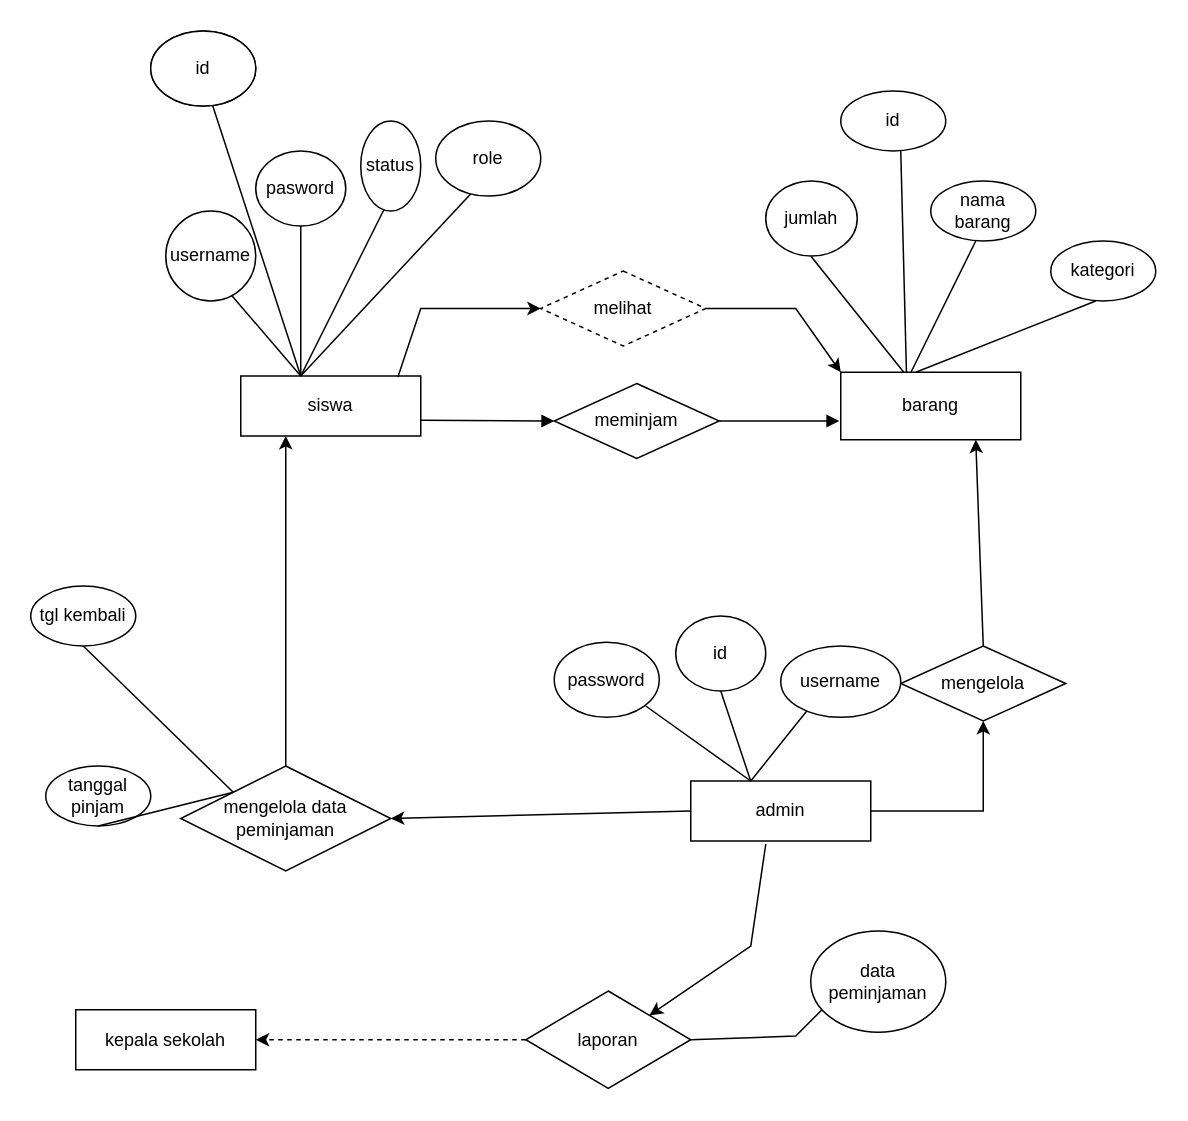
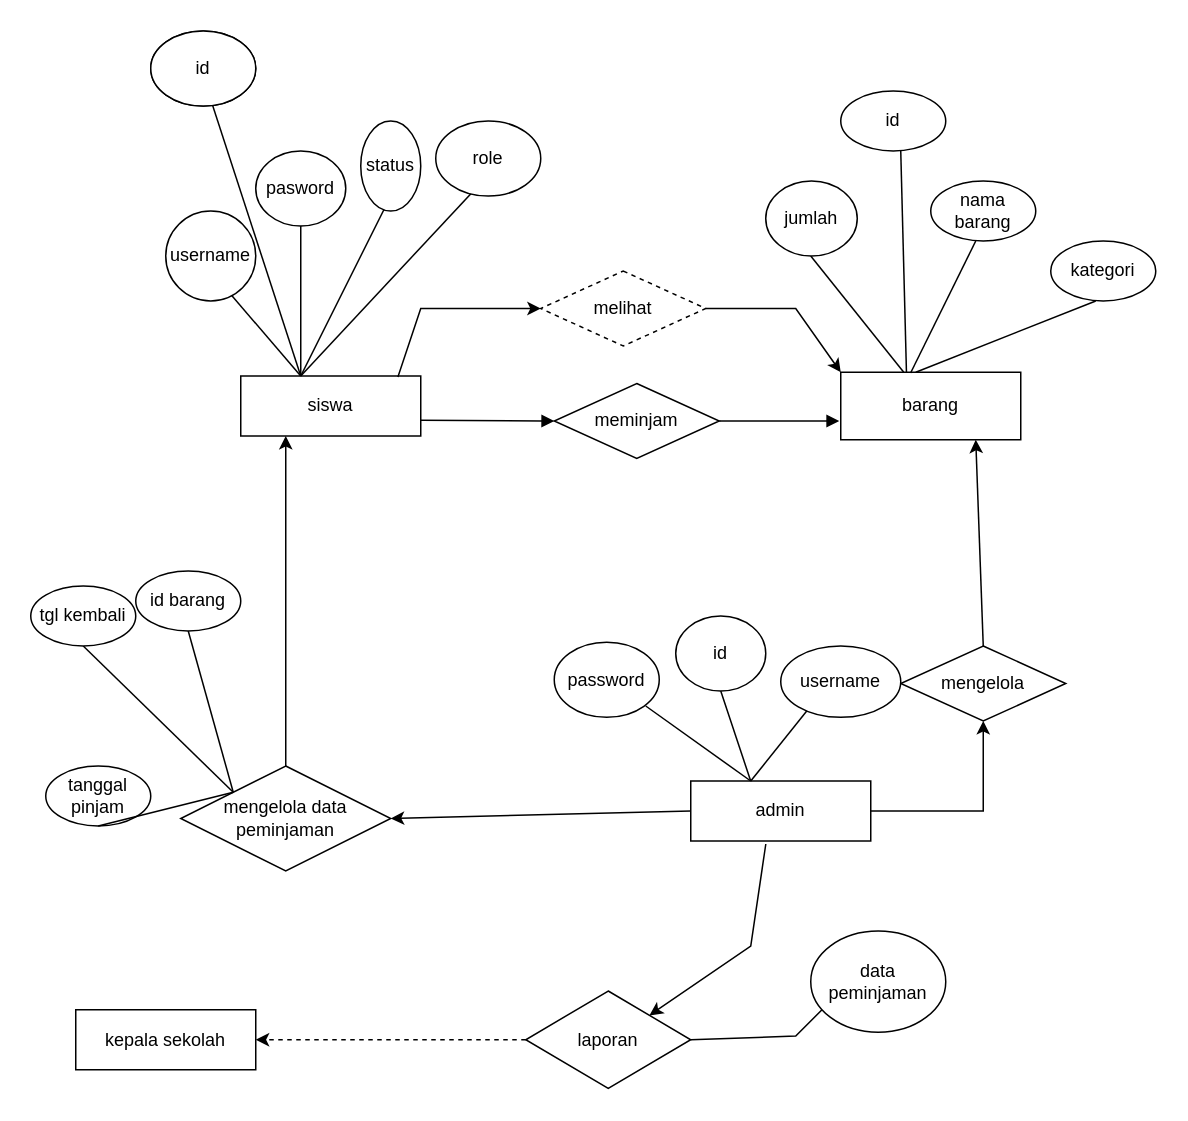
node "id barang": added
edge "id barang" -- "mengelola data peminjaman": added
